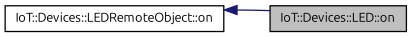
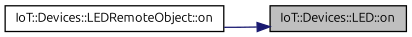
edge "IoT::Devices::LED::on" -> "IoT::Devices::LEDRemoteObject::on": reversed
